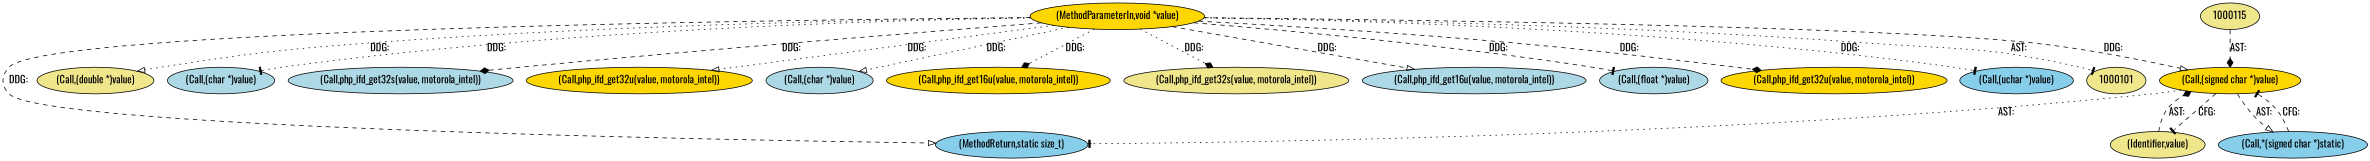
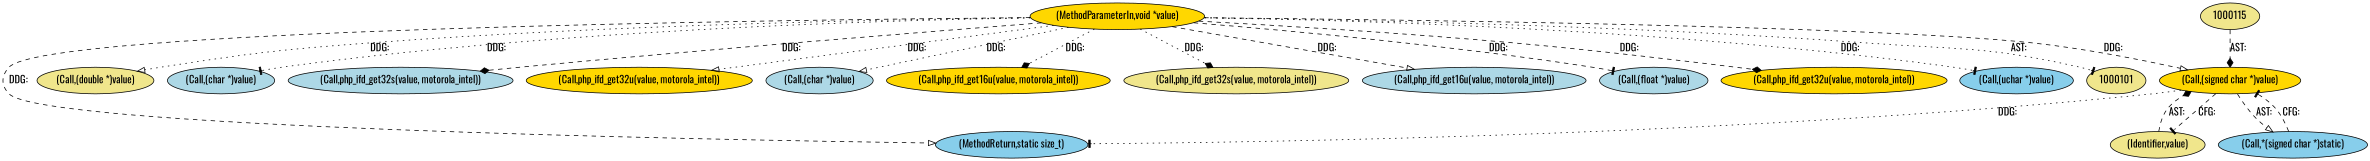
edge "(Call,(signed char *)value)" -> "(MethodReturn,static size_t)": label "AST: " -> "DDG: "
